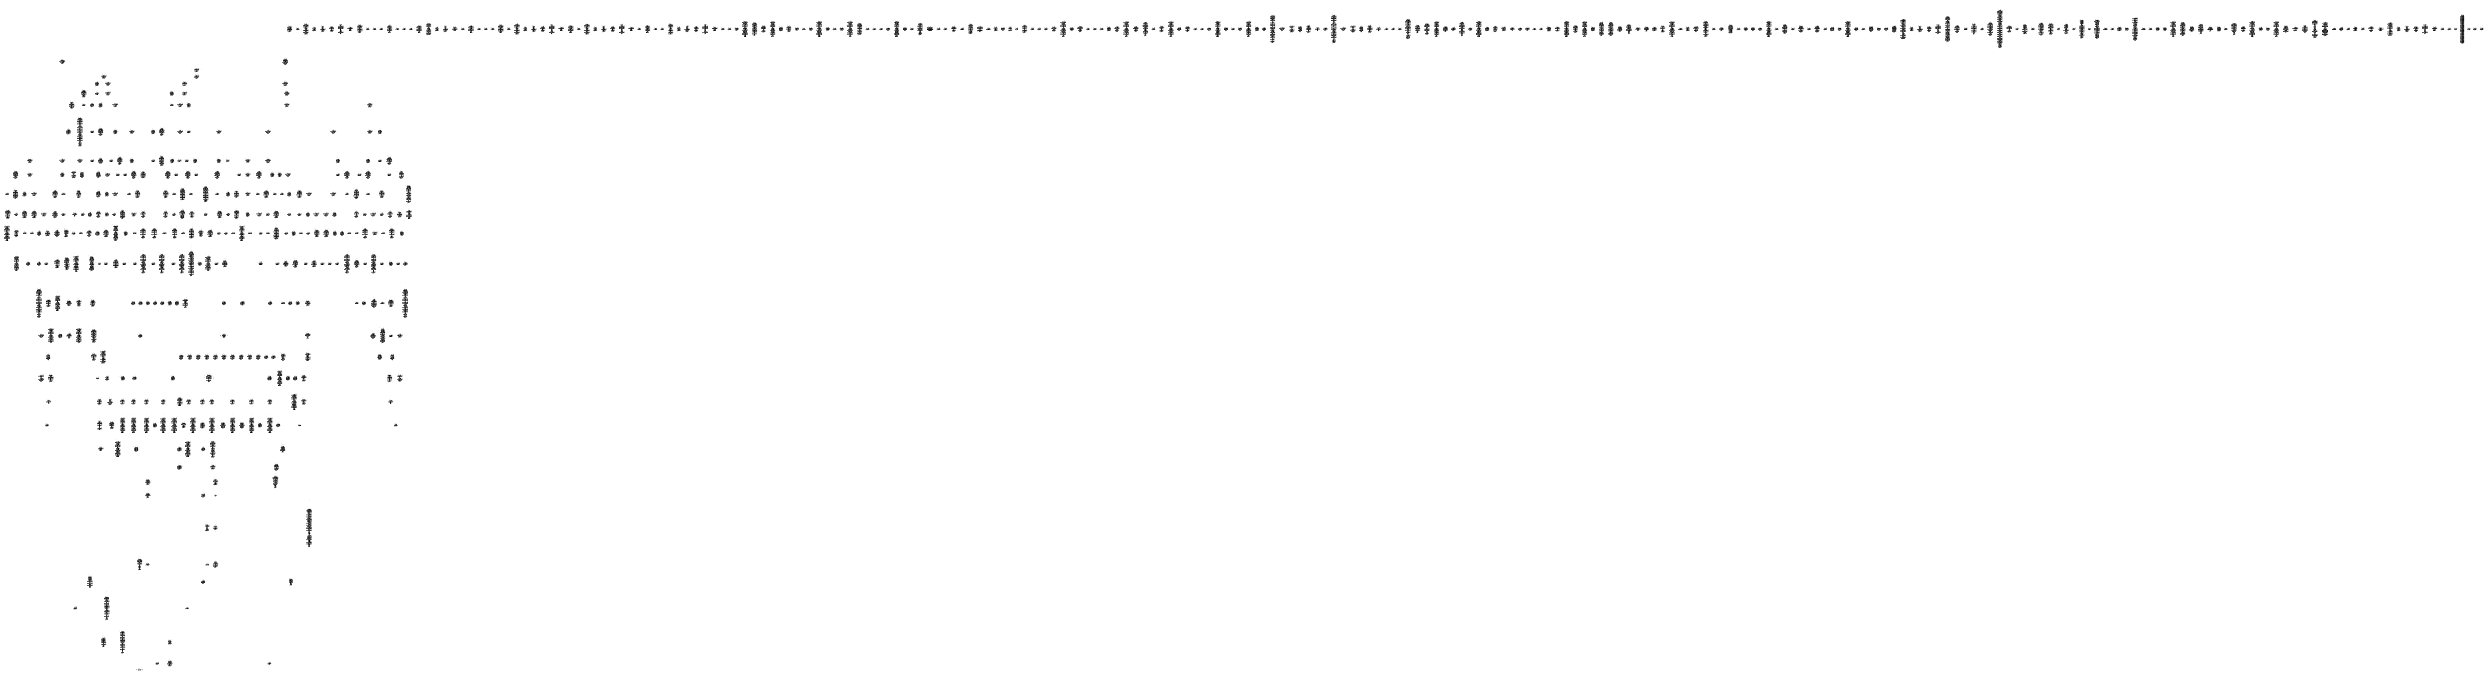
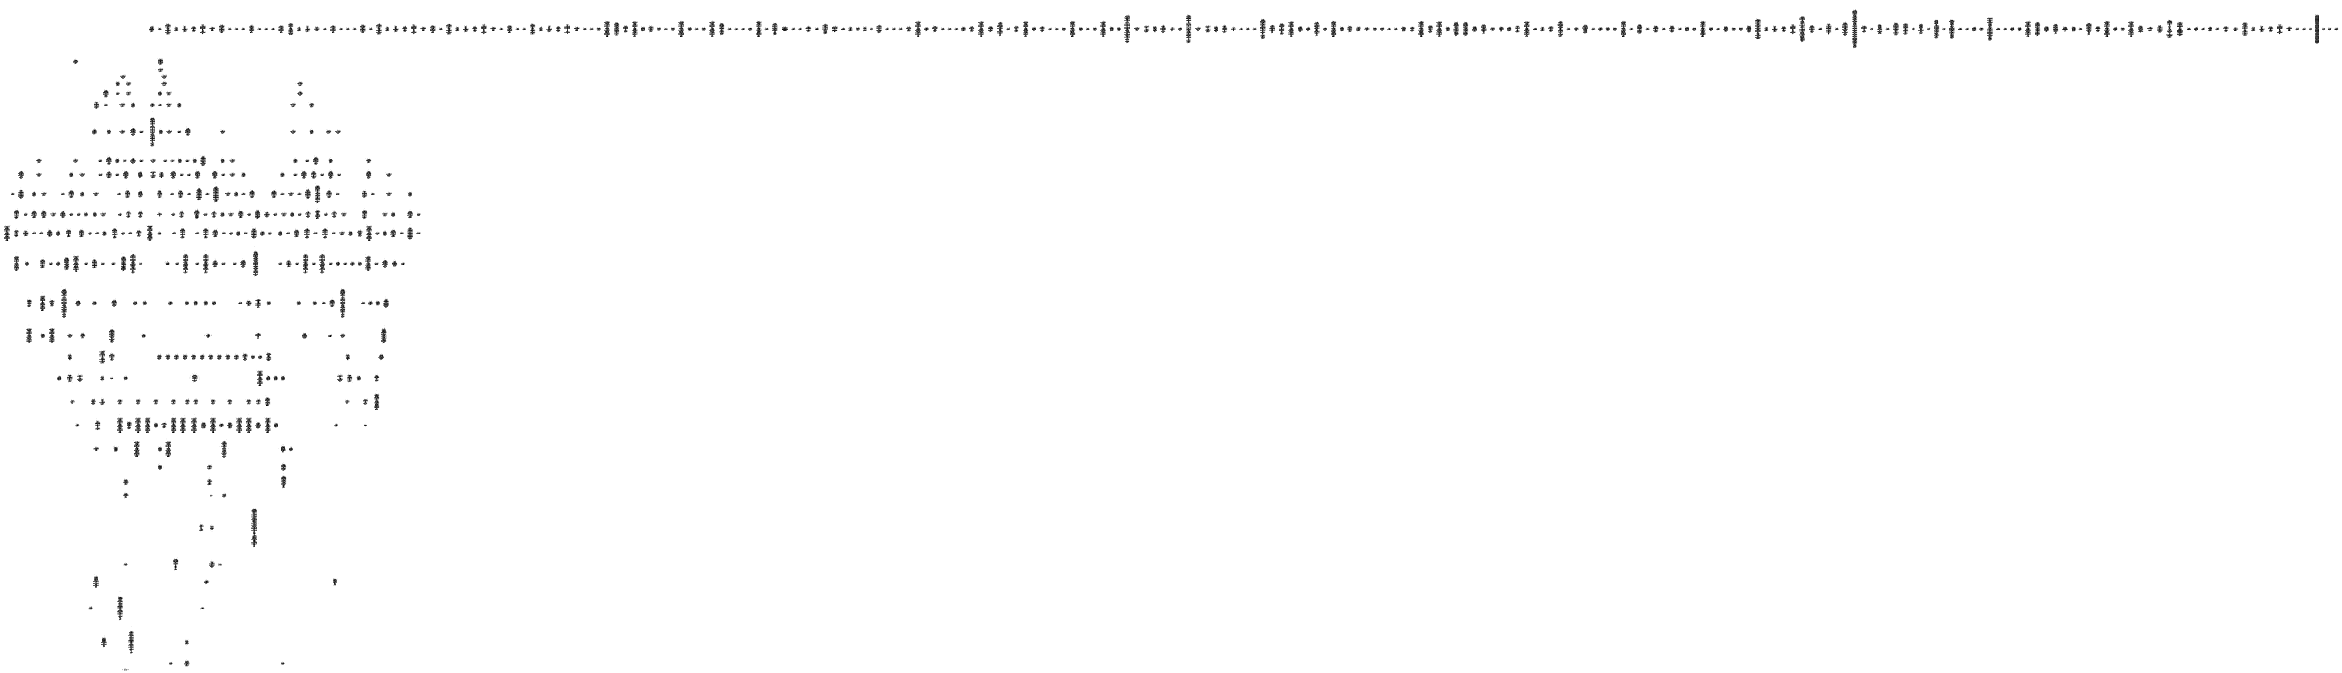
node "# 0x1893 JUMPDEST PUSHX Data PUSHX Data JUMP": removed
node "# 0xfff PUSHX Data REVERT": removed
